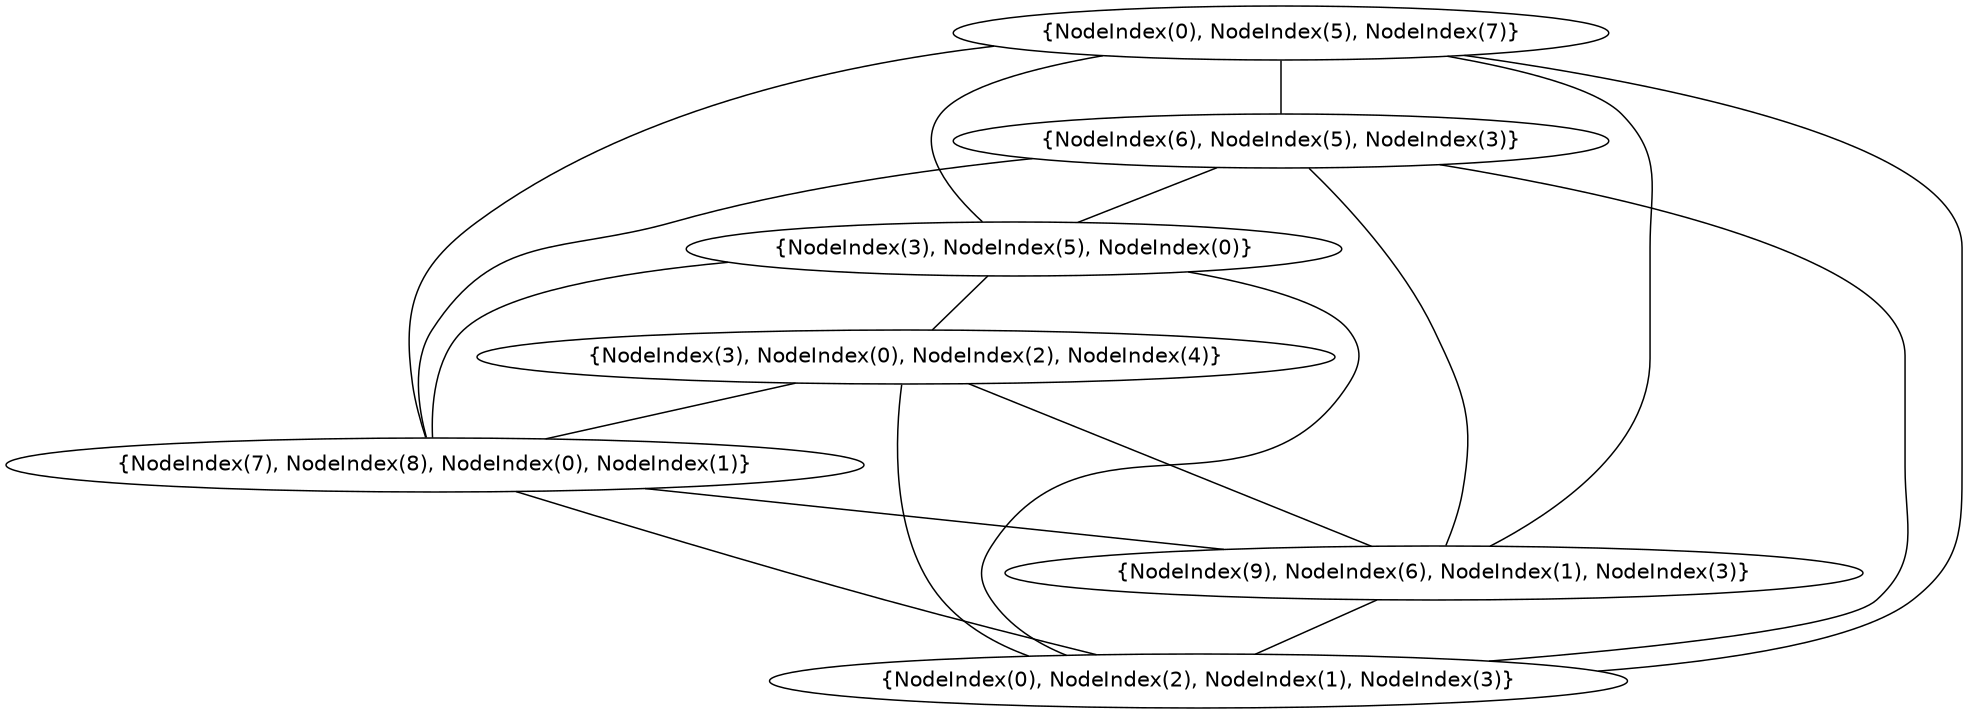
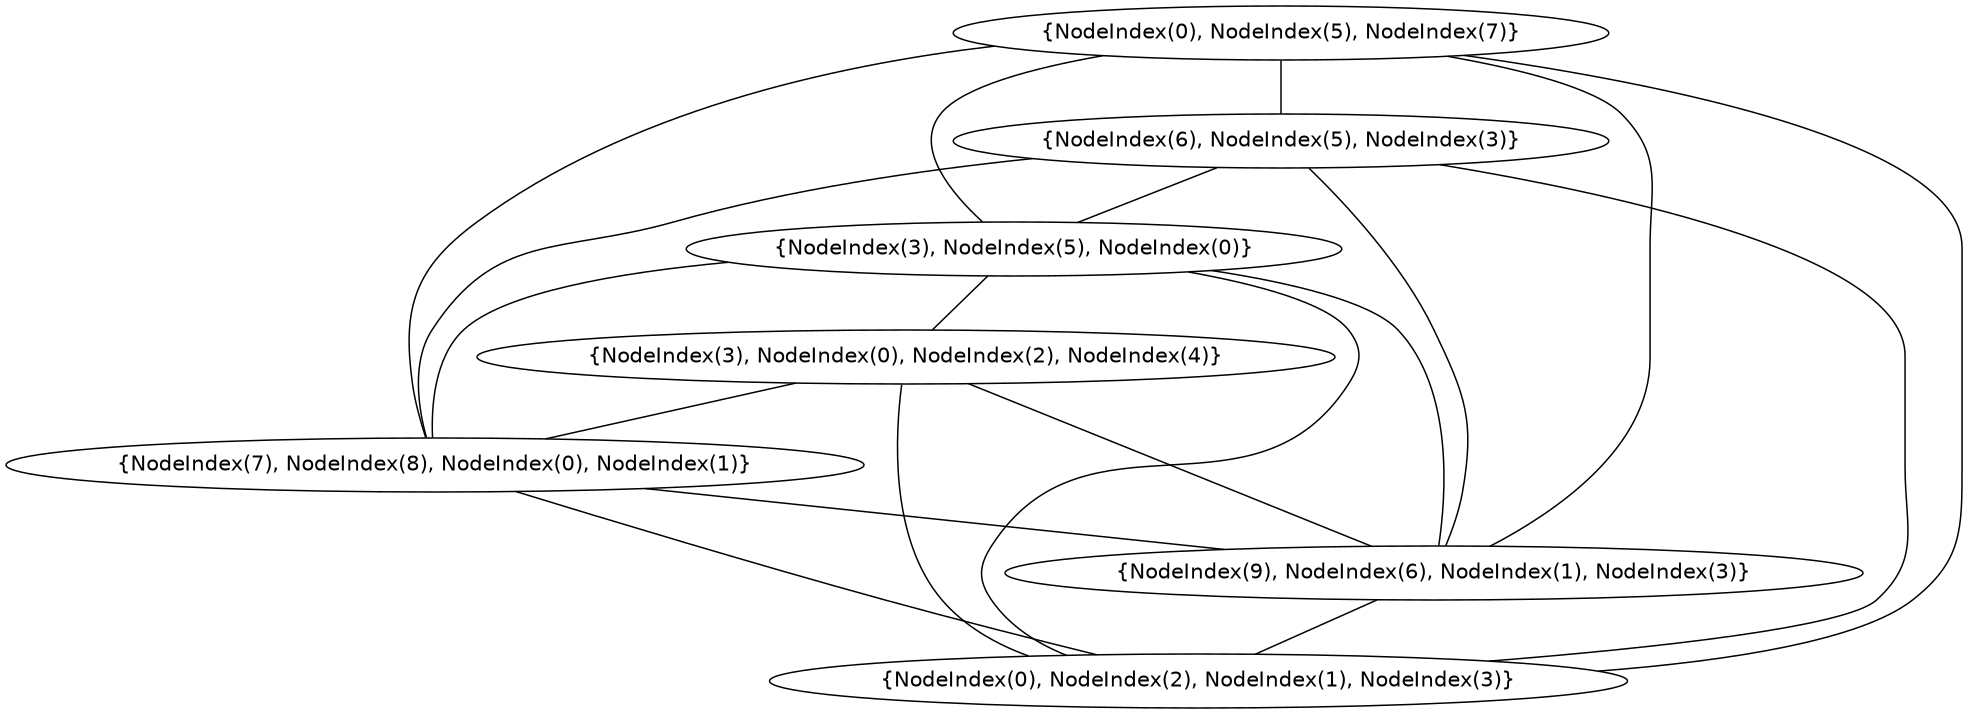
edge "{NodeIndex(3), NodeIndex(5), NodeIndex(0)}" -- "{NodeIndex(9), NodeIndex(6), NodeIndex(1), NodeIndex(3)}": added
